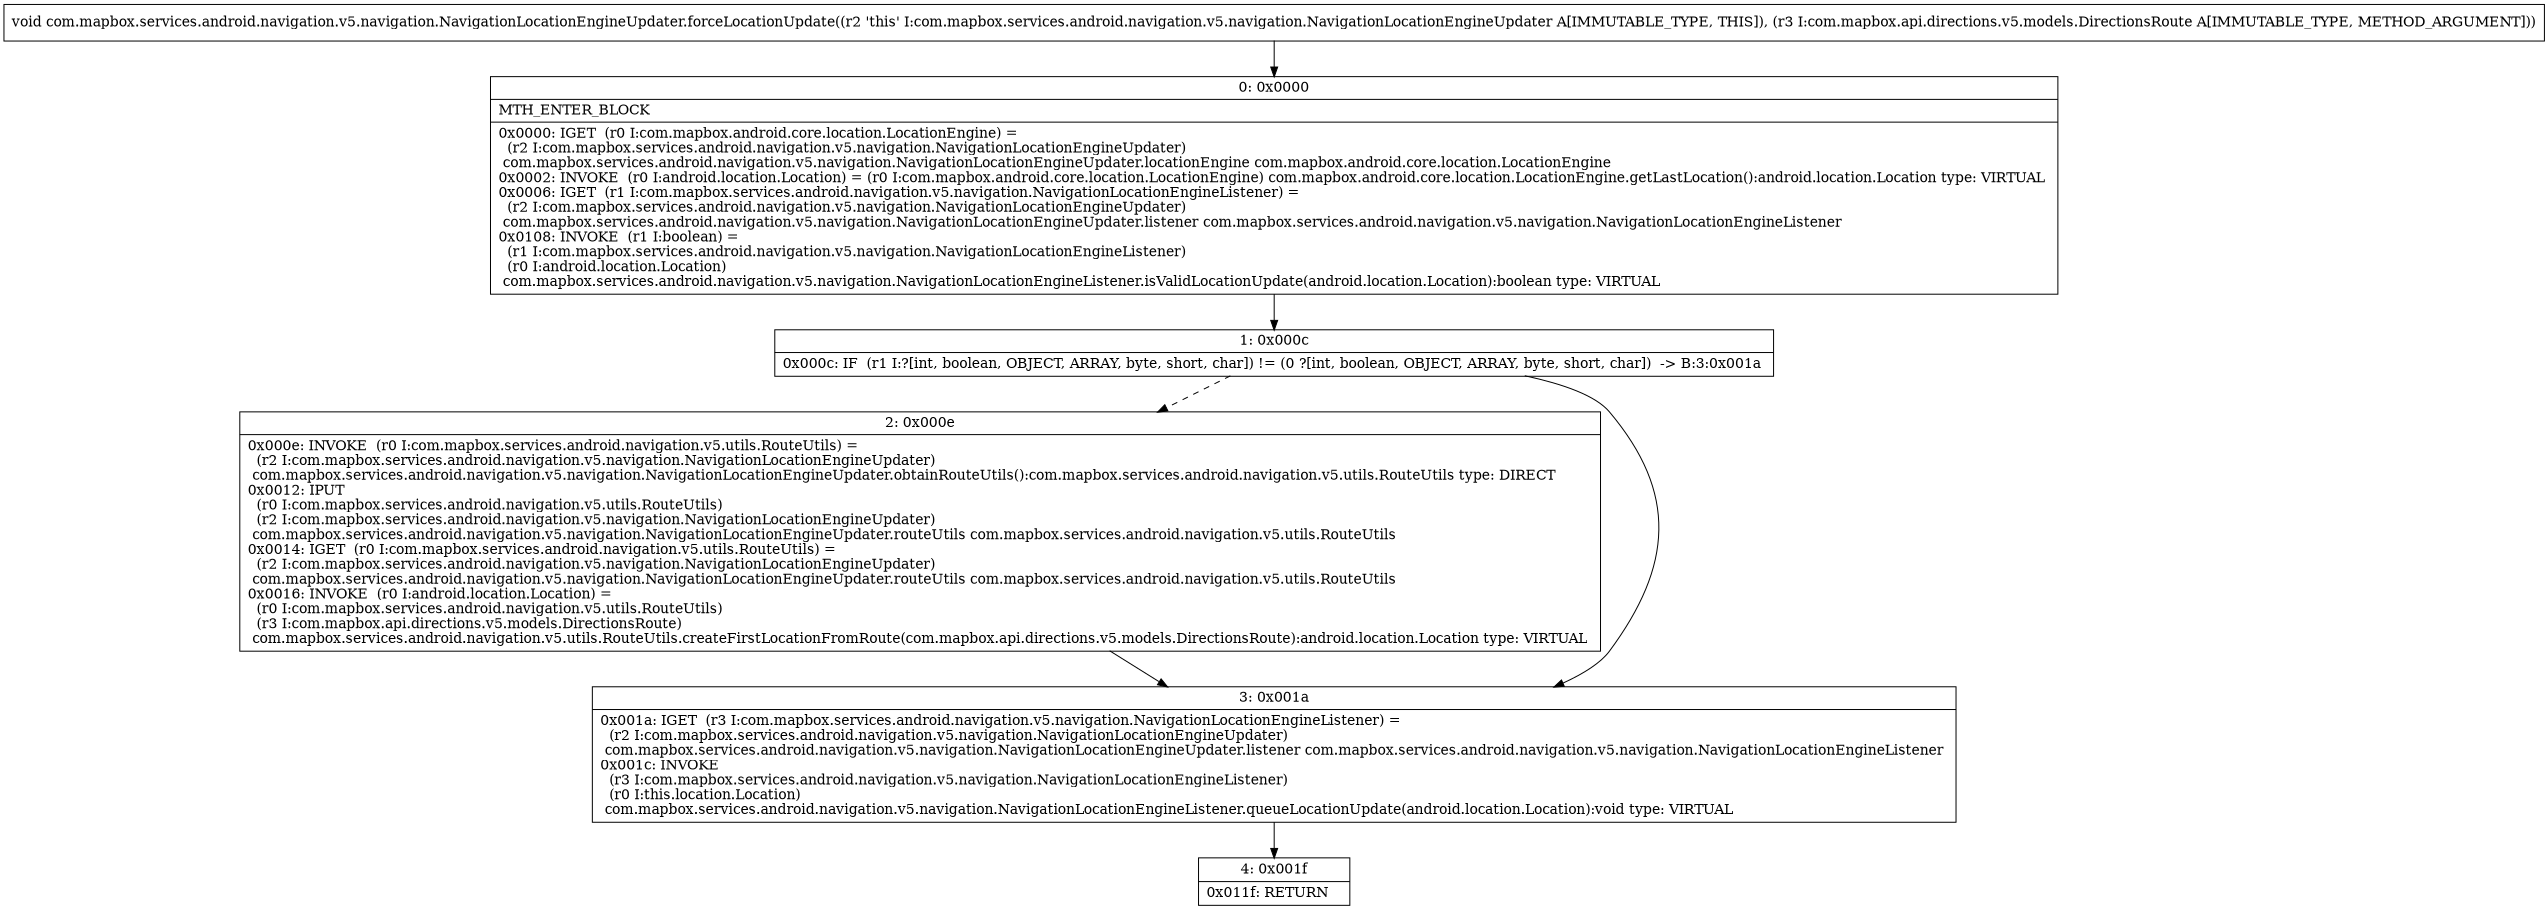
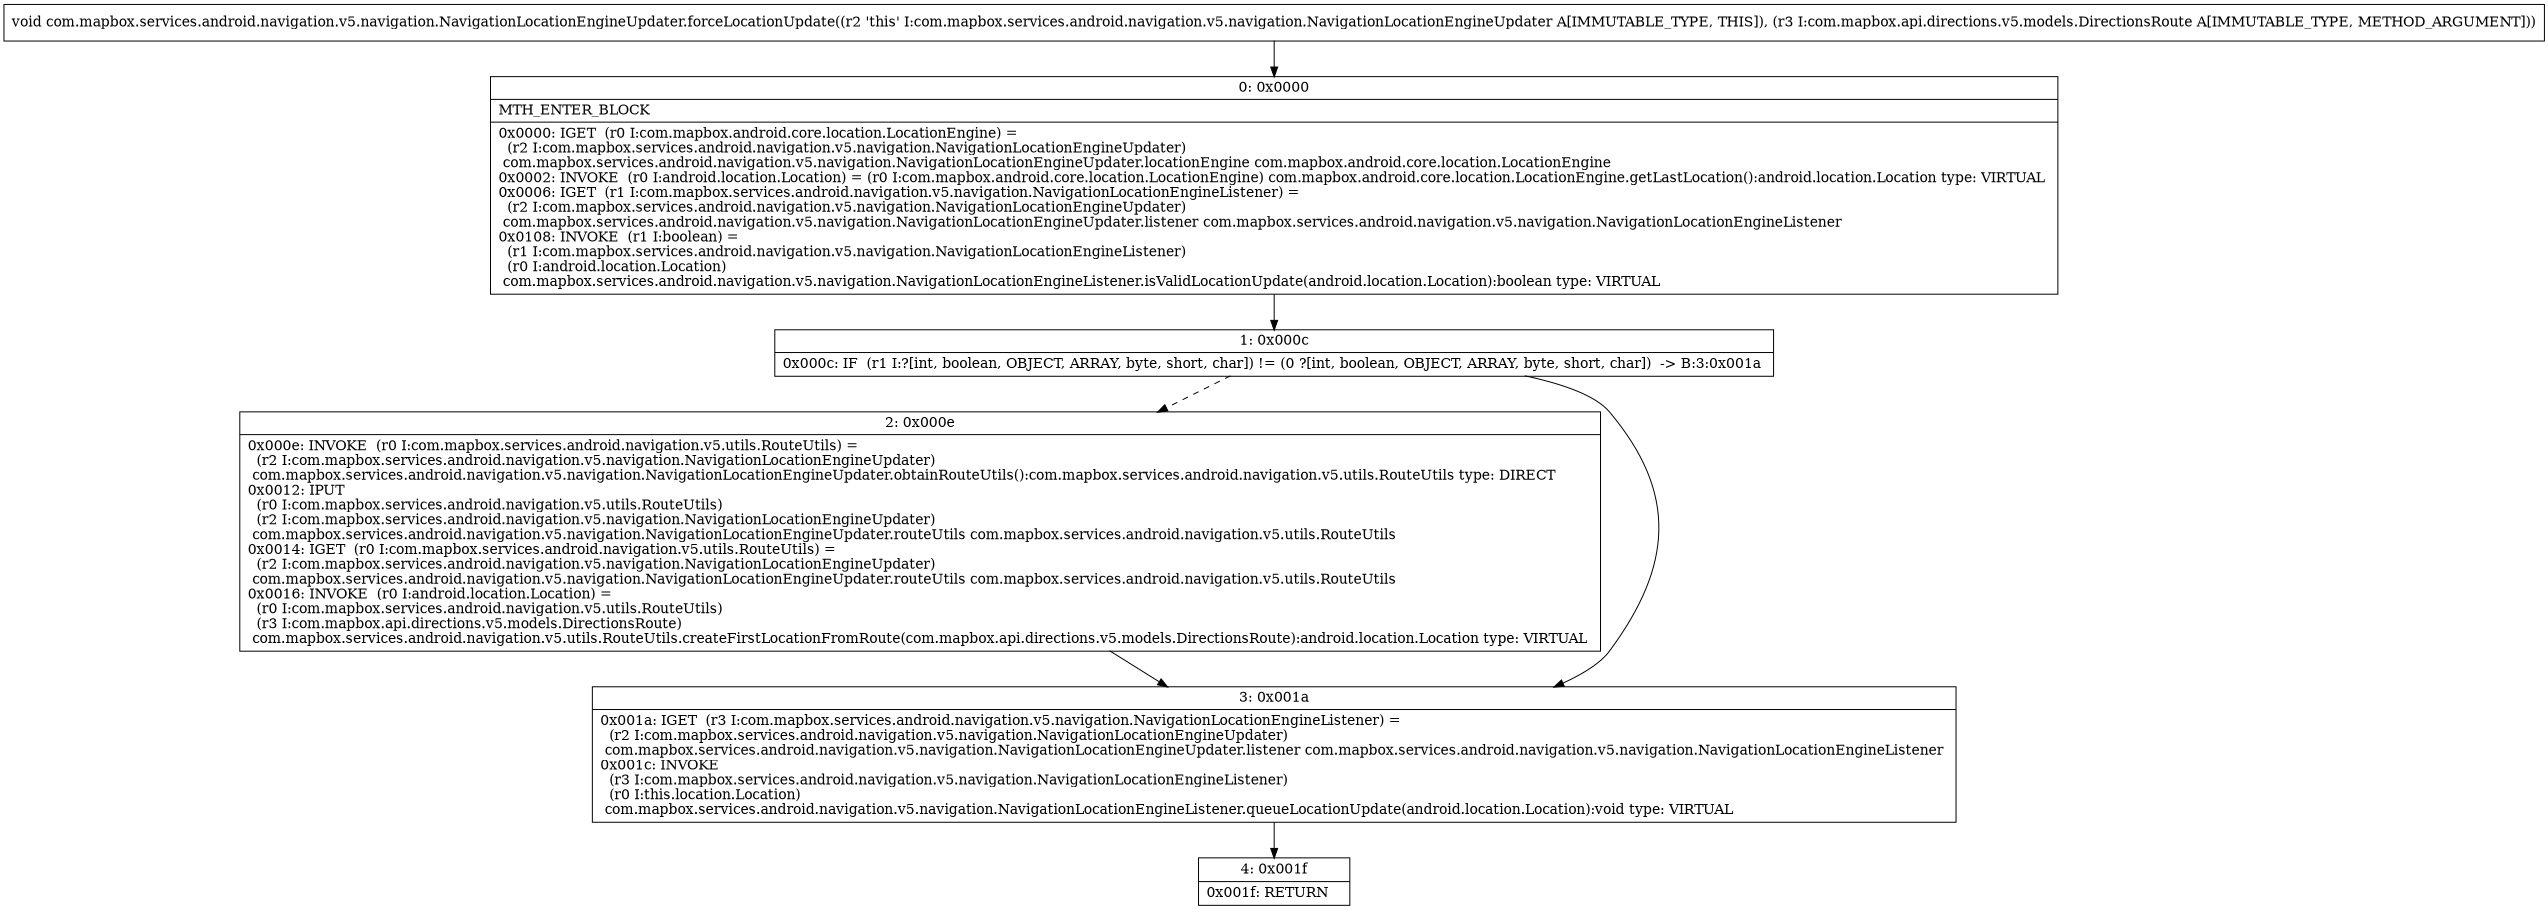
node "4: 0x001f": text "0x011f: RETURN" -> "0x001f: RETURN"
